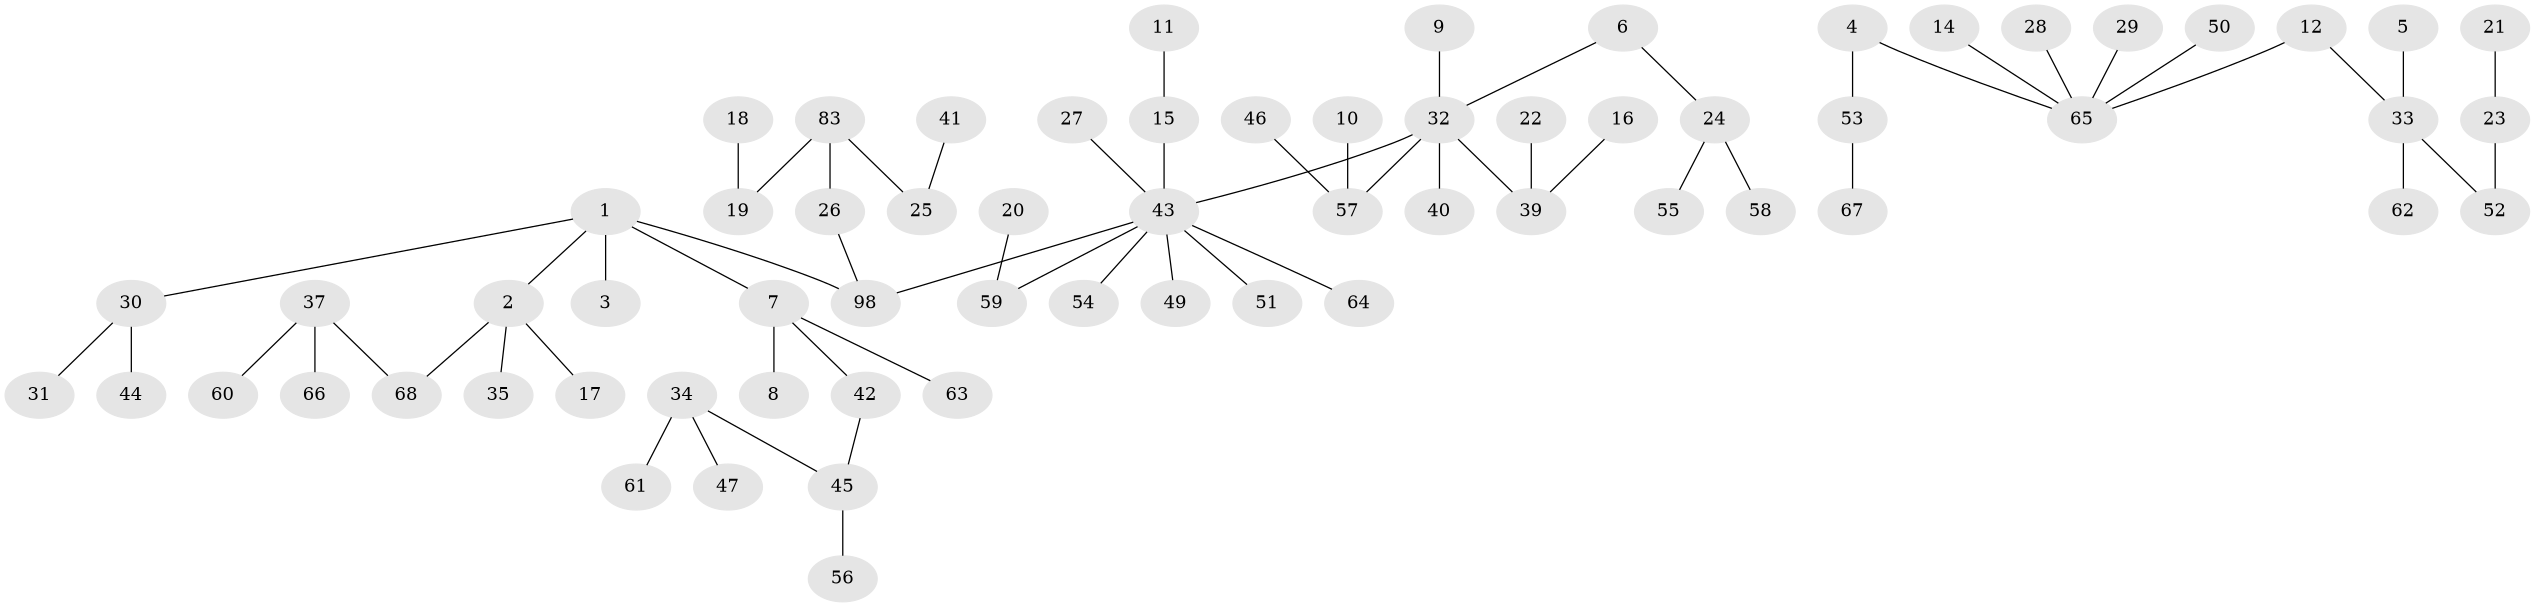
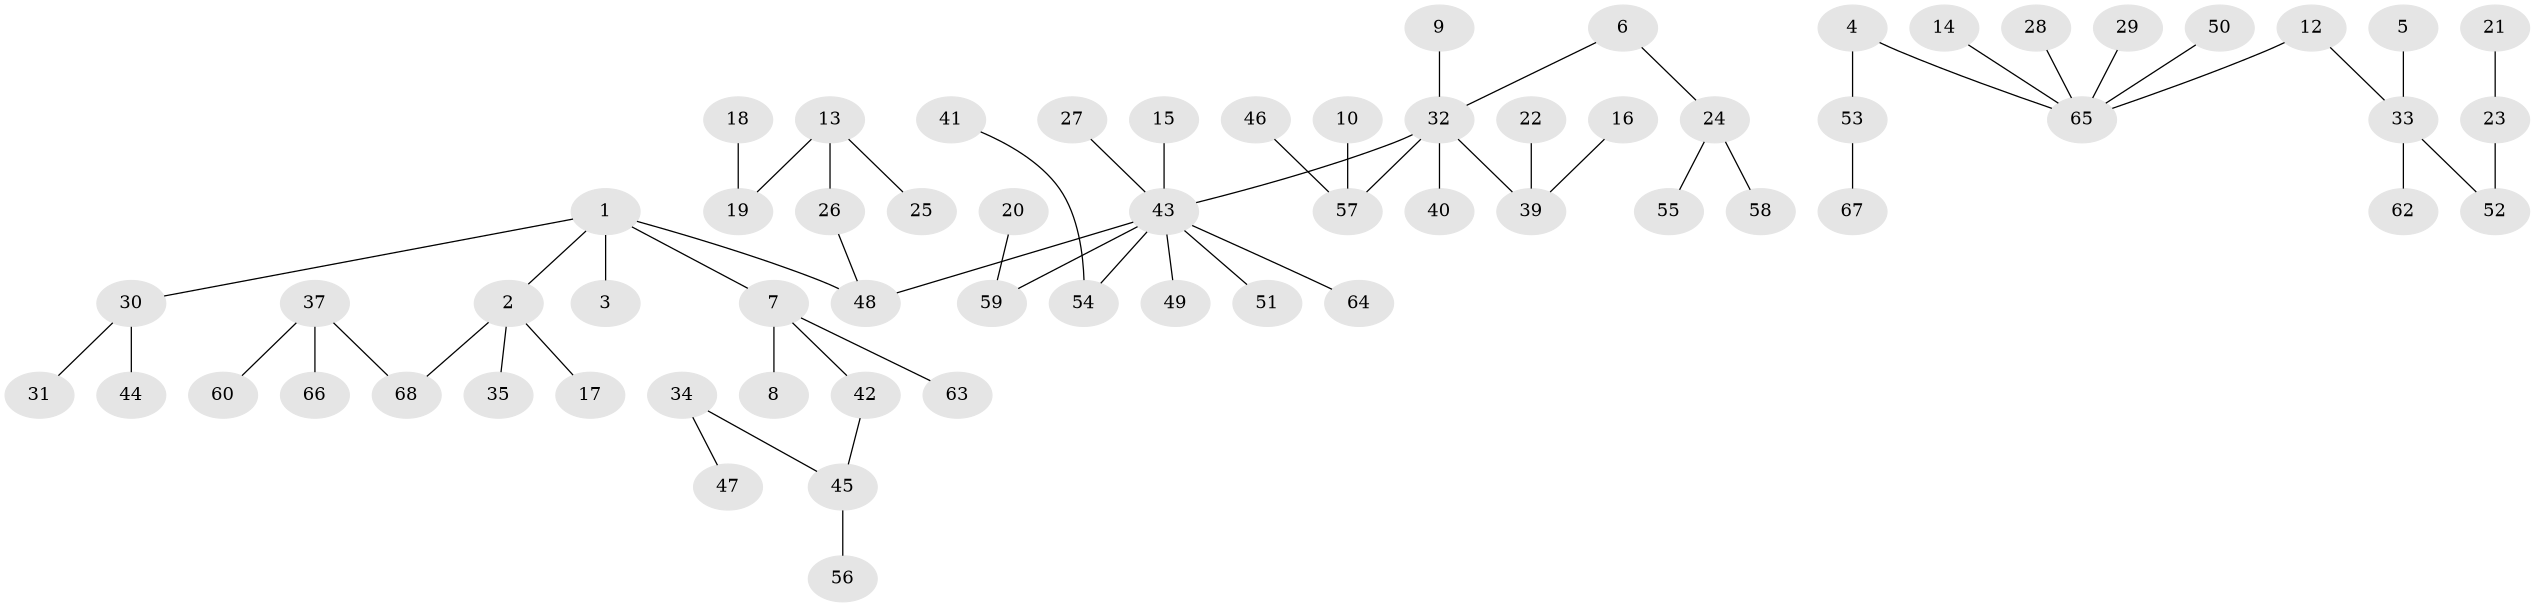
node "11": removed
node "83": label "83" -> "13"
edge "41" -- "25": now "41" -- "54"
node "98": label "98" -> "48"
node "61": removed
